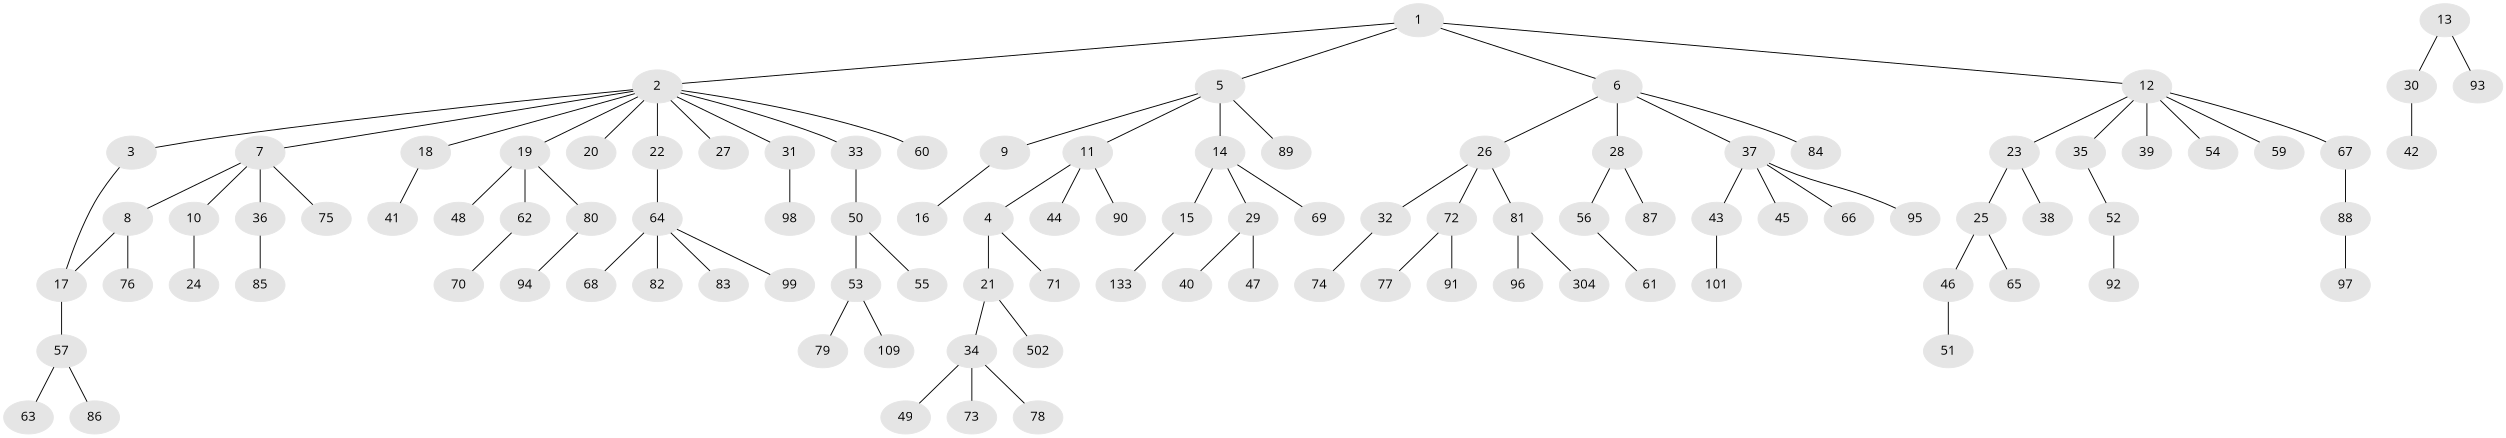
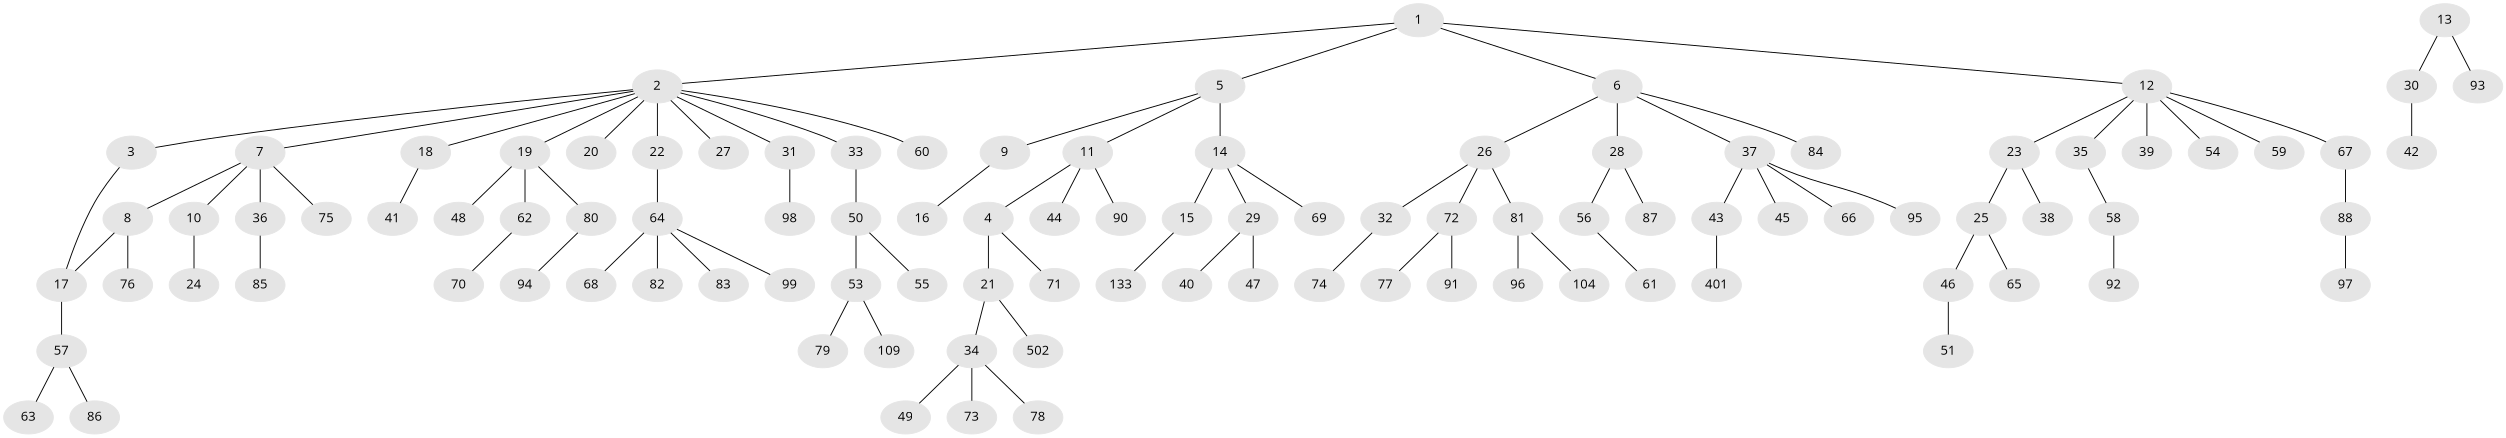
node "89": removed
node "52": label "52" -> "58"
node "304": label "304" -> "104"
node "101": label "101" -> "401"
